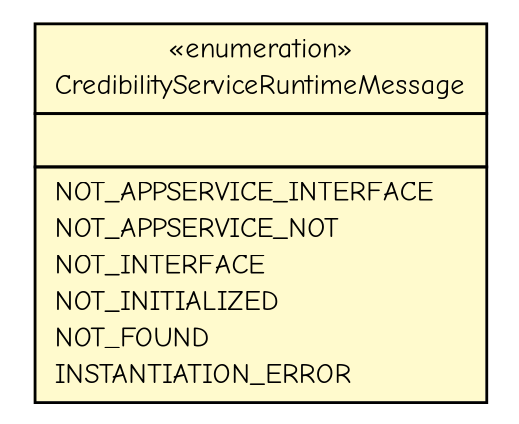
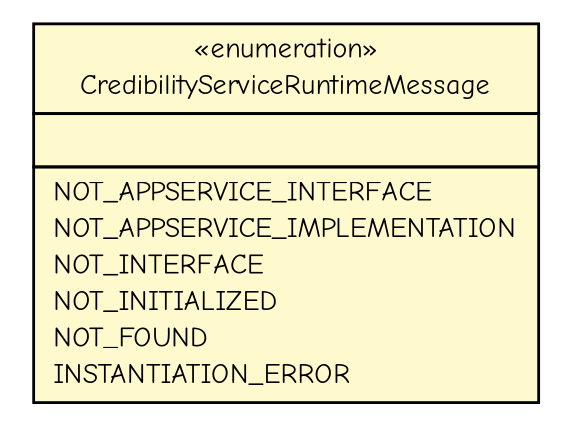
node "CredibilityServiceRuntimeMessage": text "NOT_APPSERVICE_NOT" -> "NOT_APPSERVICE_IMPLEMENTATION"
